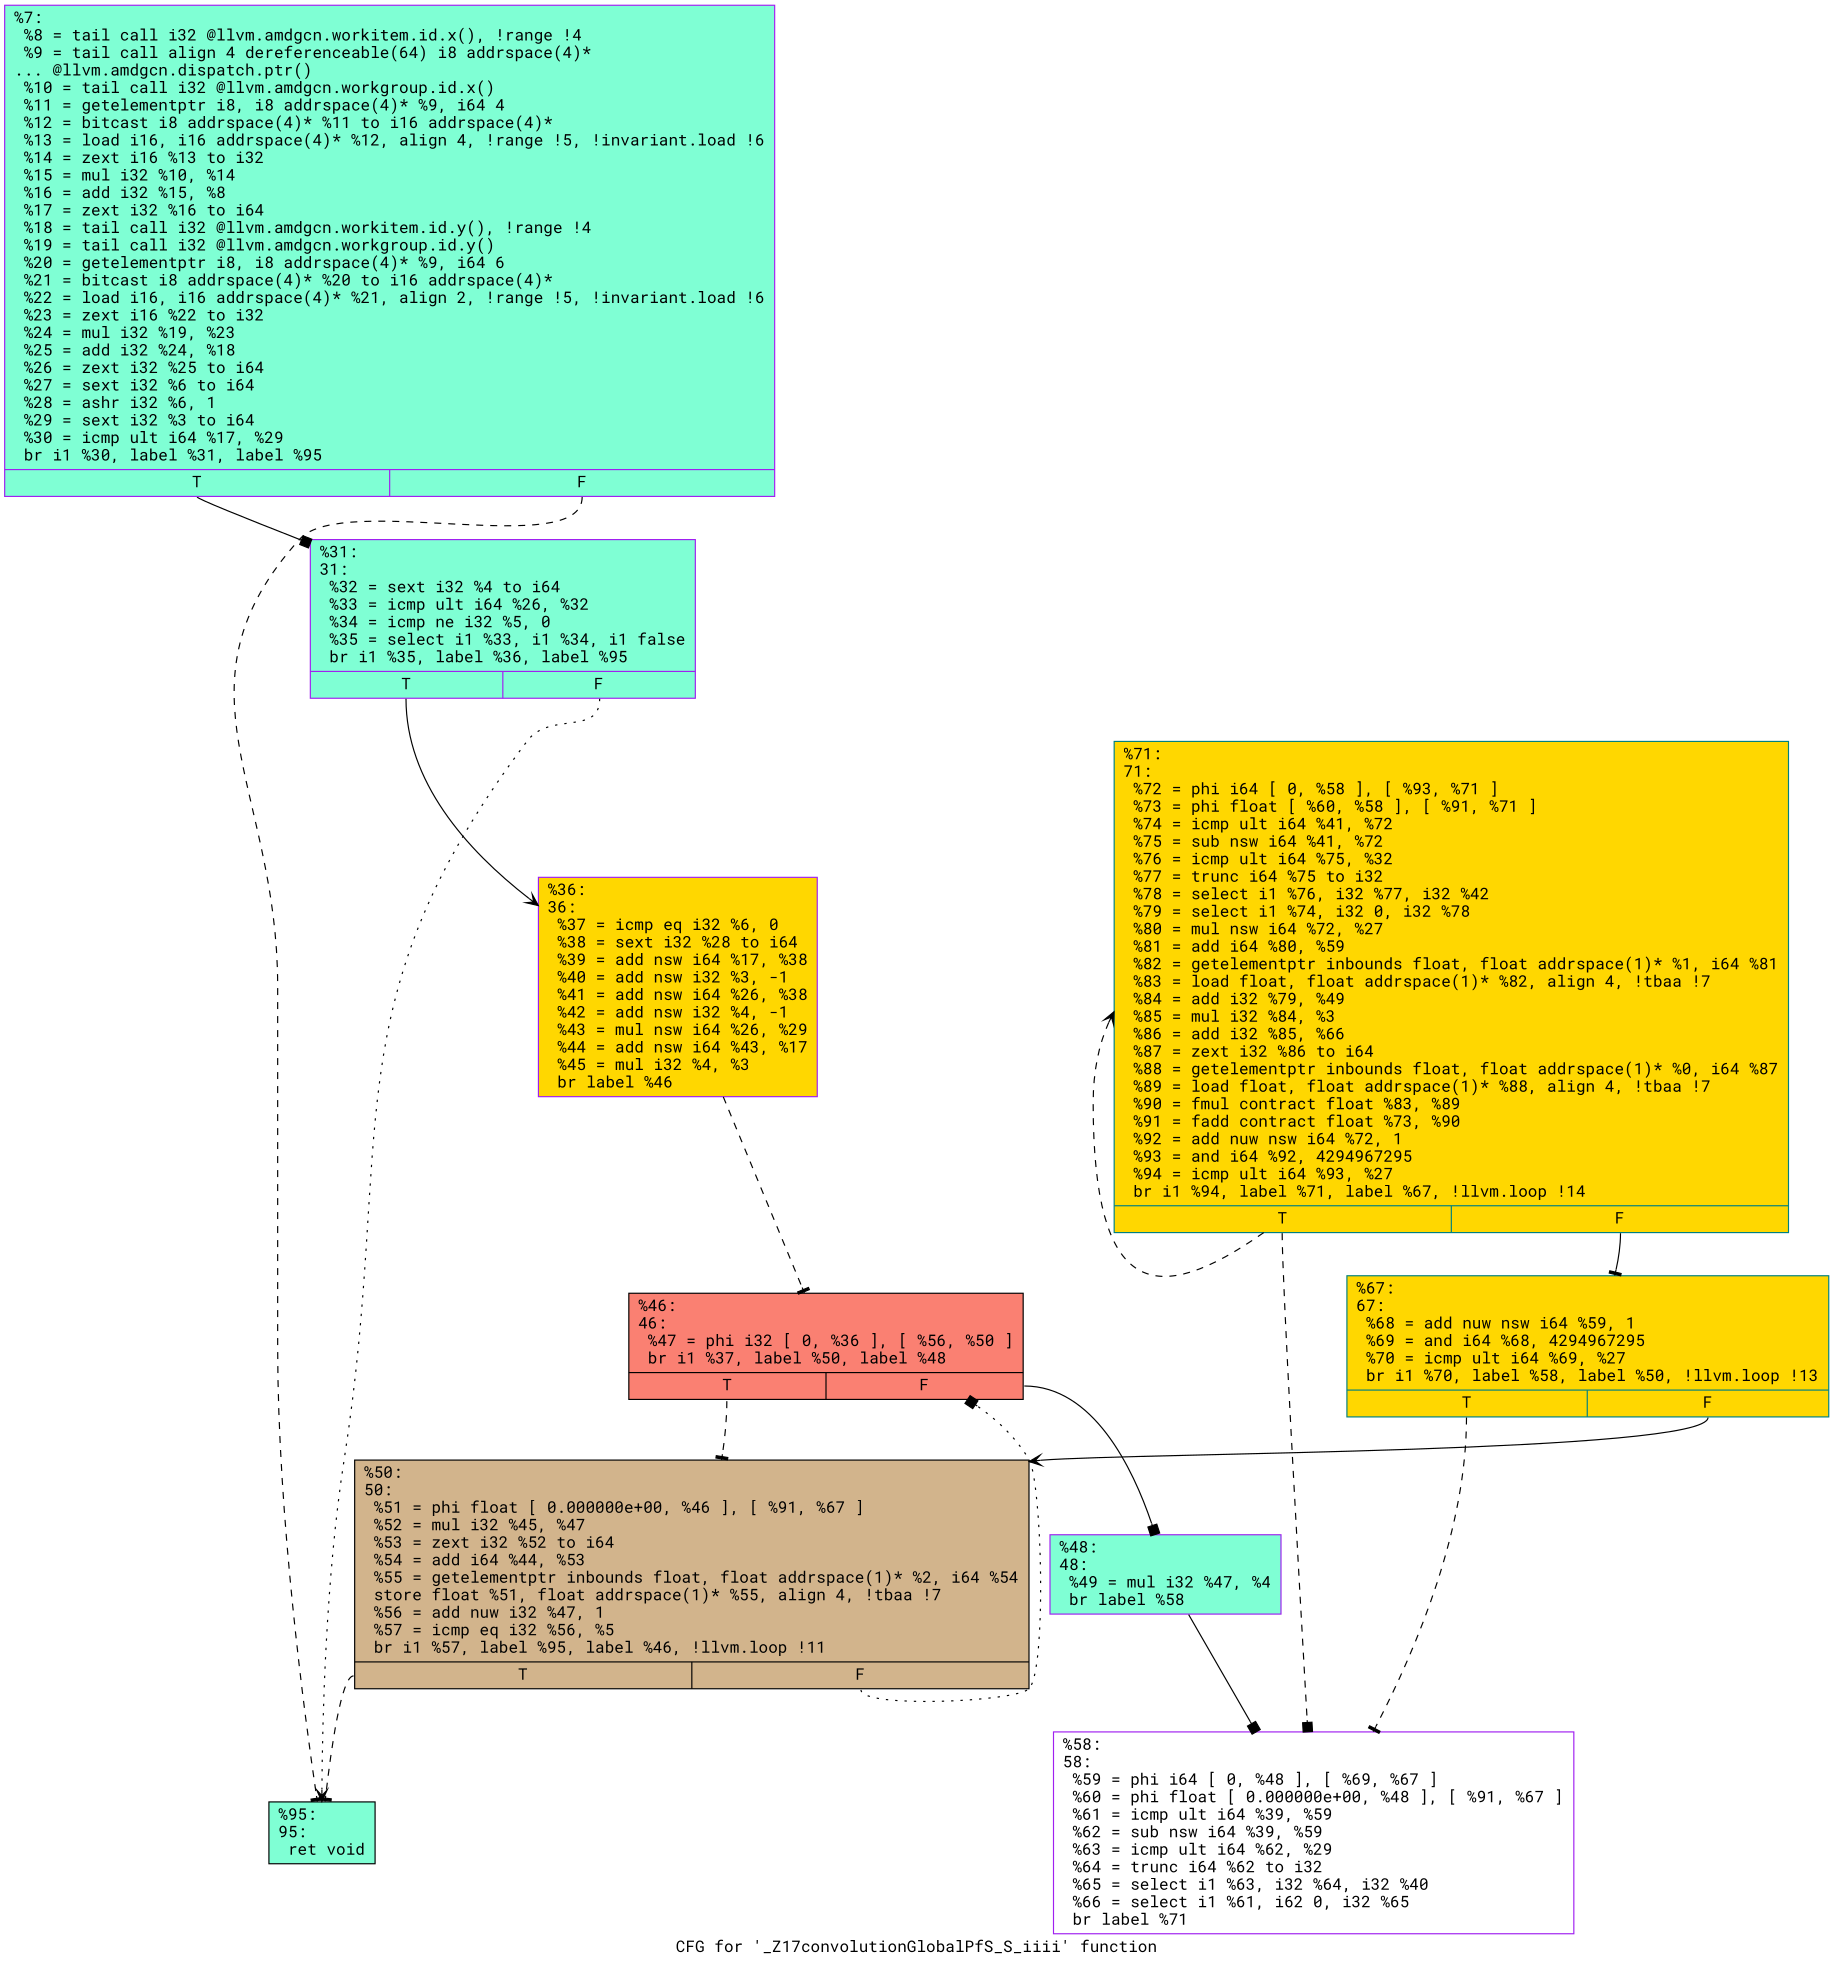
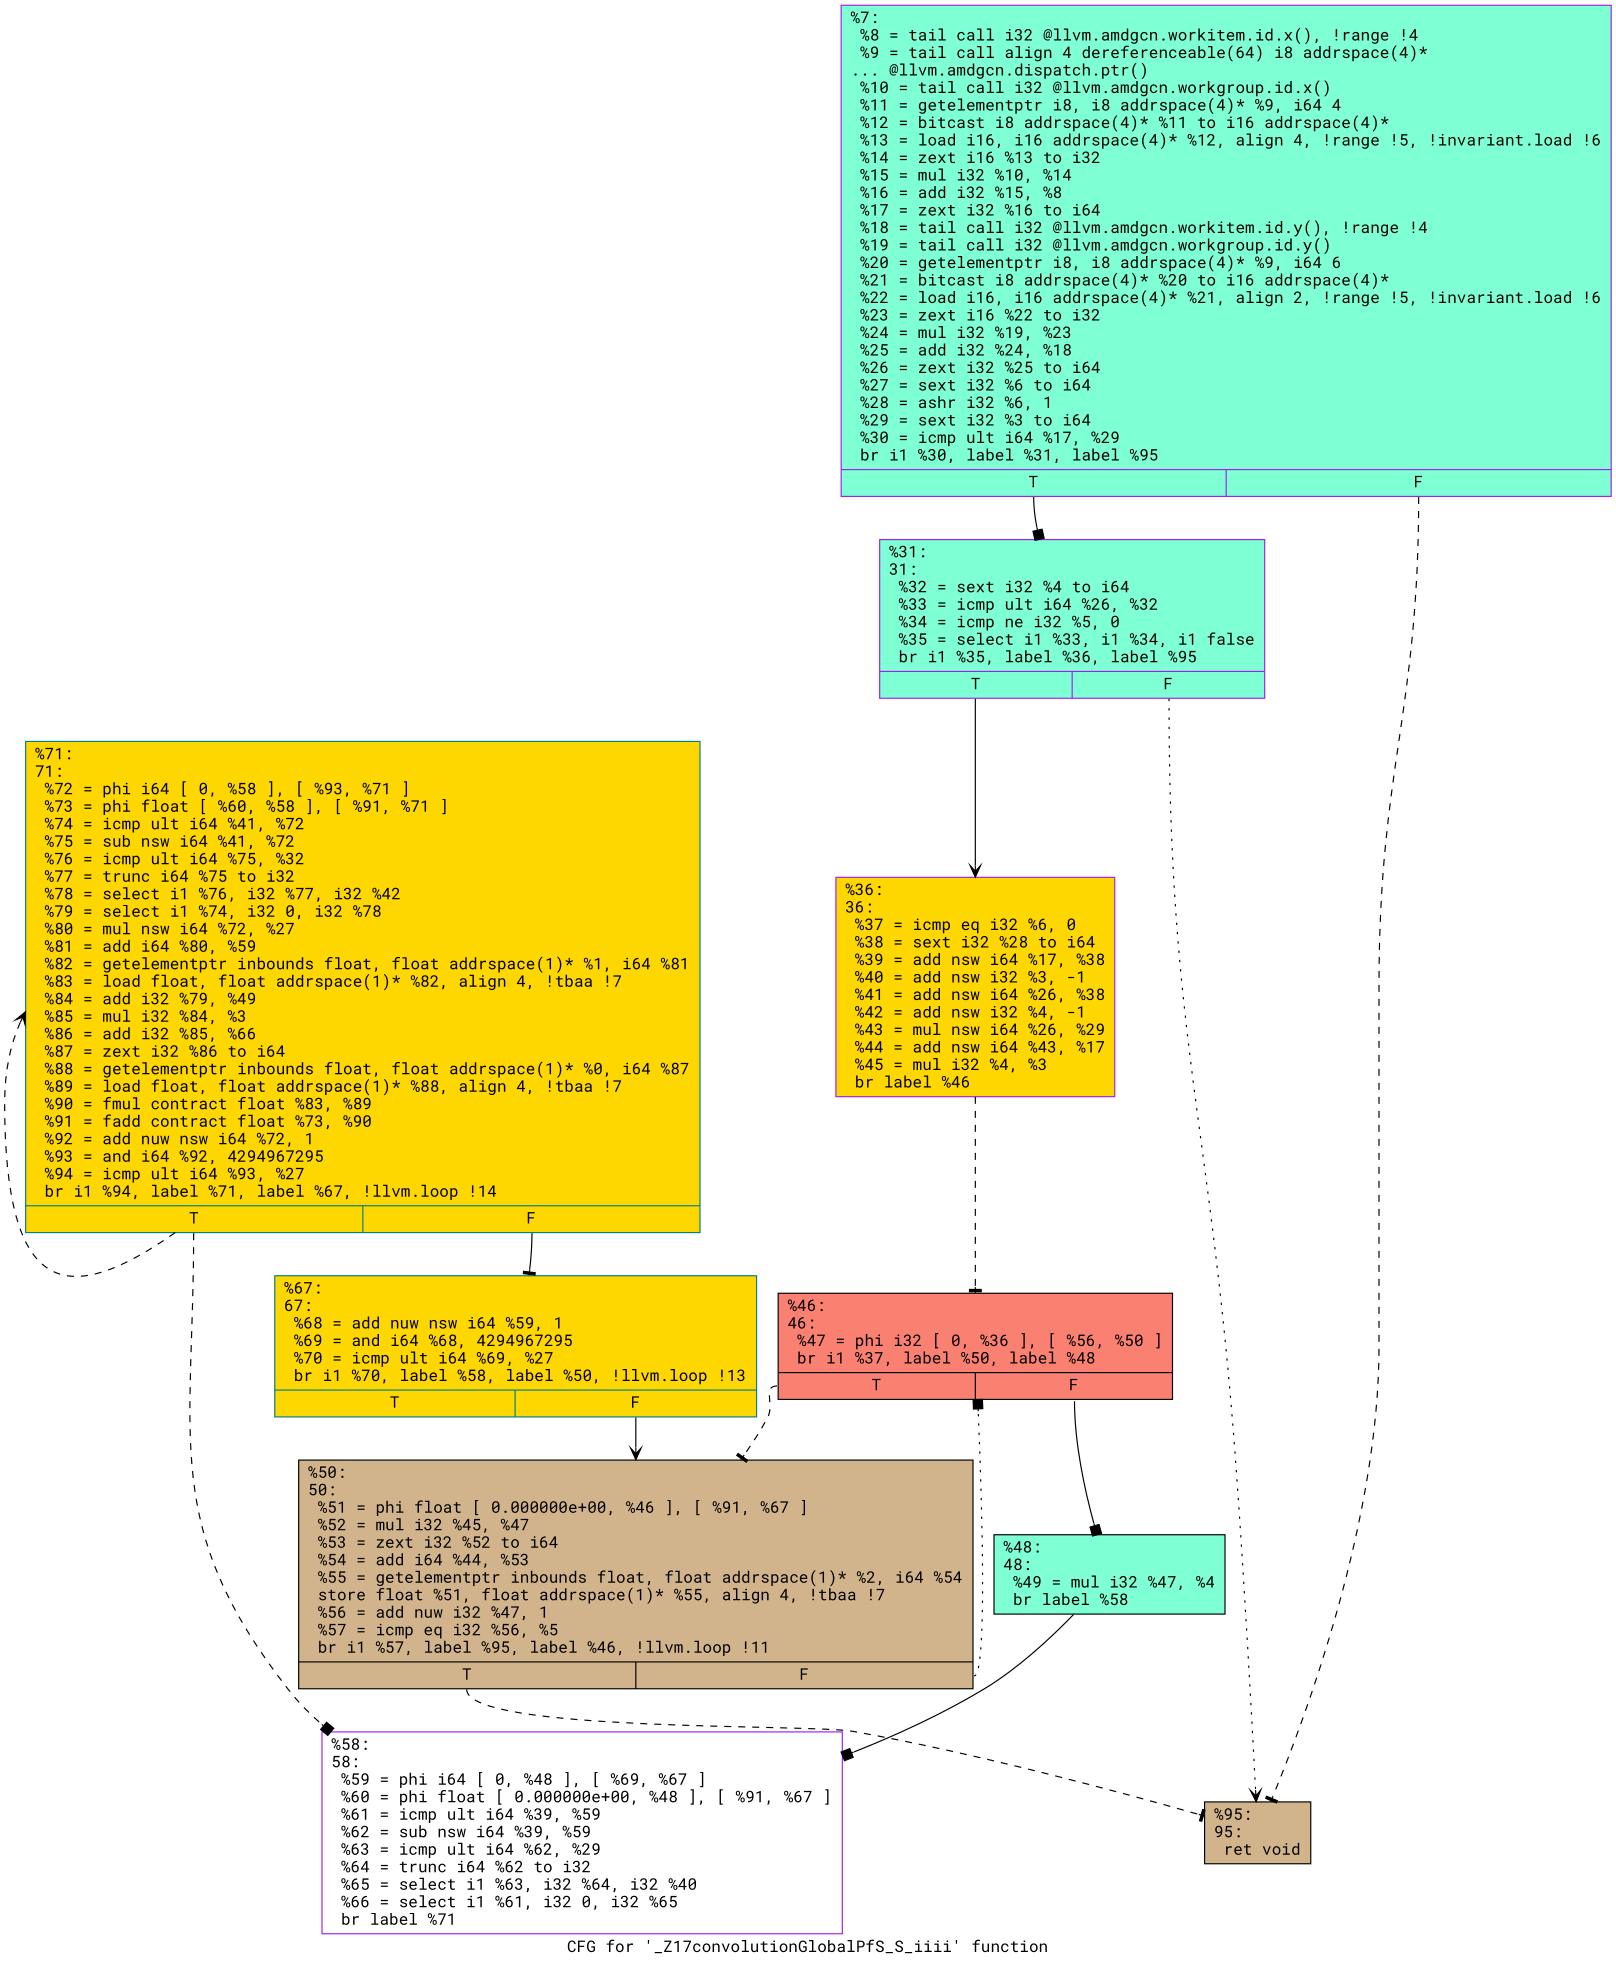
node "%48:": color purple -> black
edge "%67:" -> "%58:": removed
node "%95:": fillcolor aquamarine -> tan
node "%58:": text "%66 = select i1 %61, i62 0, i32 %65" -> "%66 = select i1 %61, i32 0, i32 %65"
